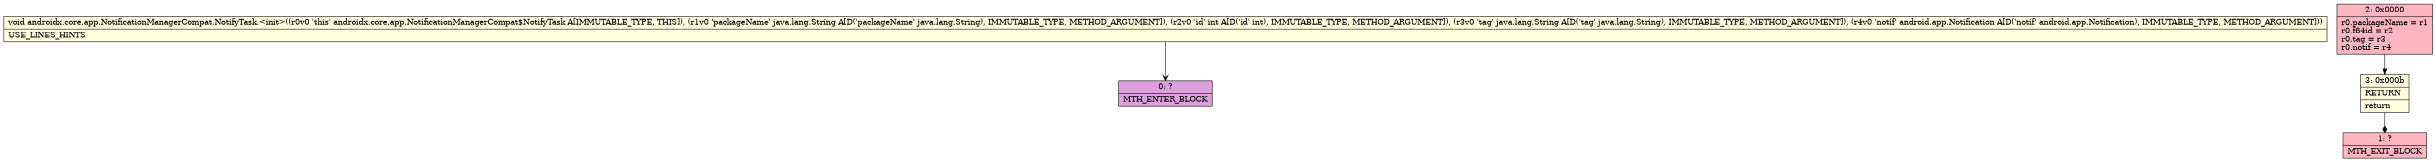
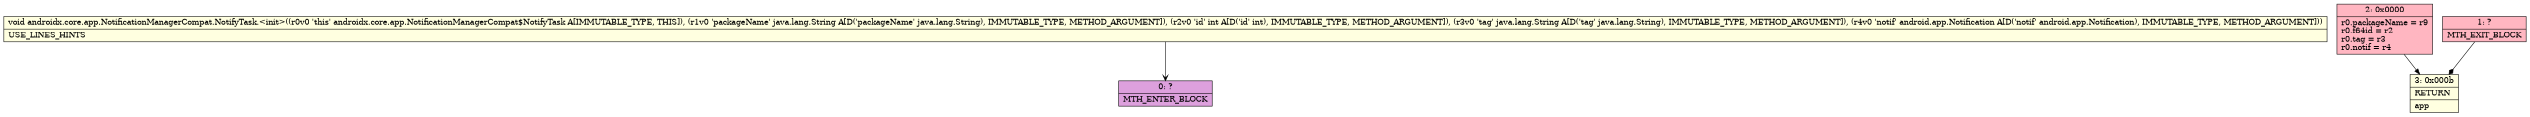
node "2: 0x0000": text "r0.packageName = r1" -> "r0.packageName = r9"
node "3: 0x000b": text "return" -> "app"
edge "3: 0x000b" -> "1: ?": reversed
